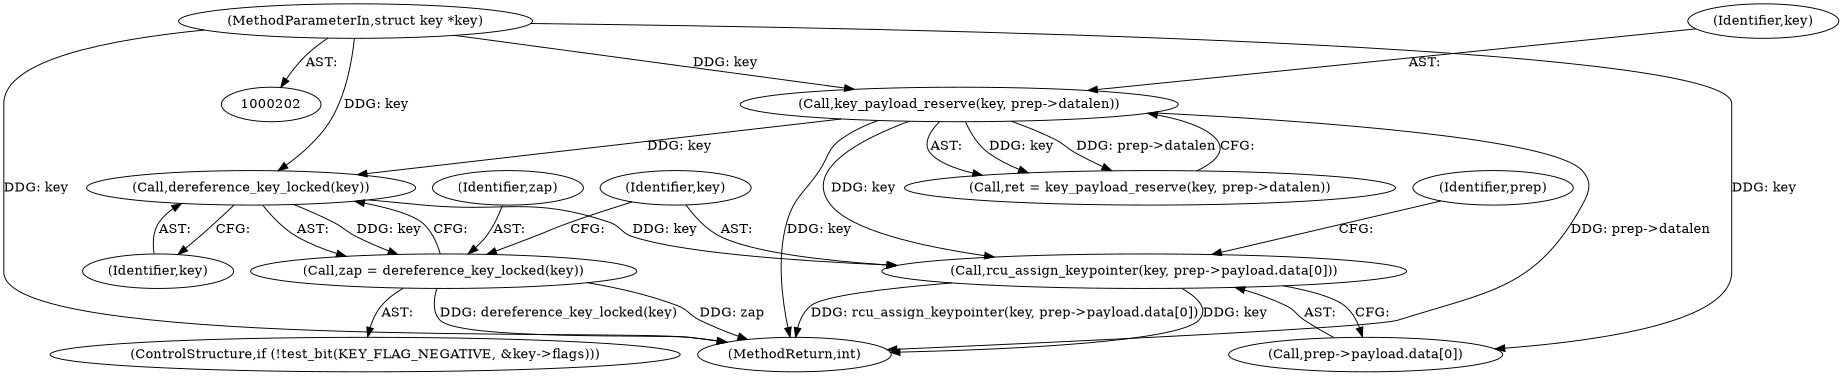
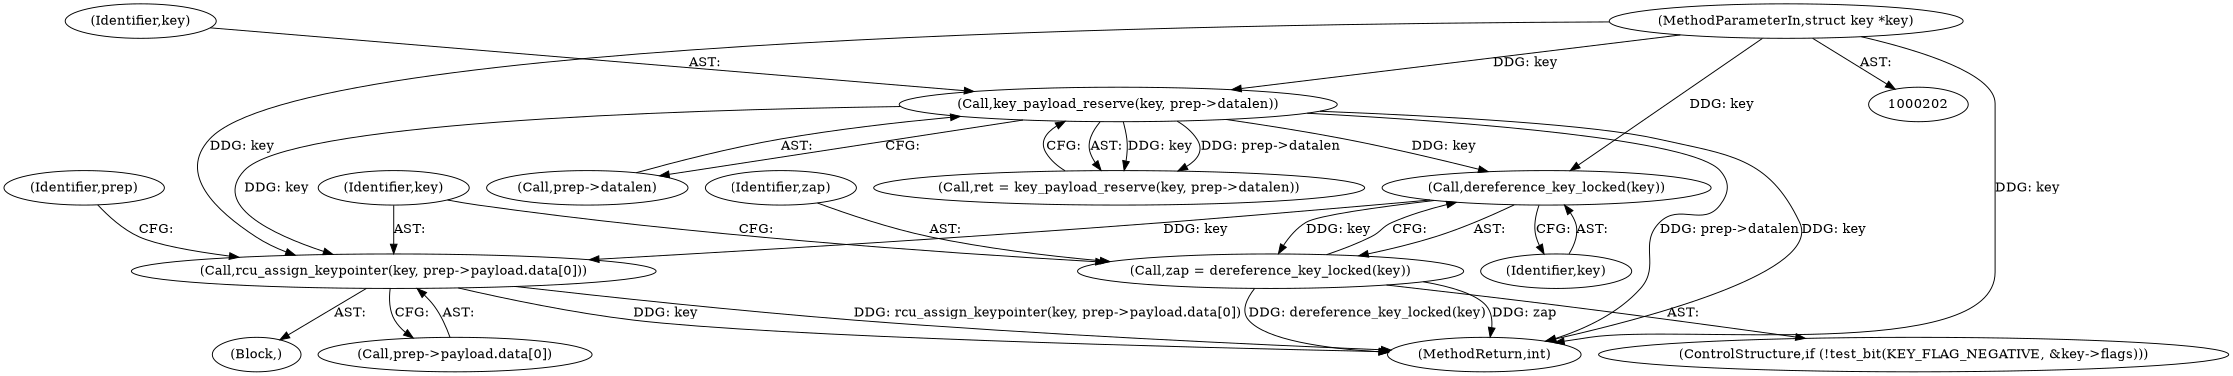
edge "(MethodParameterIn,struct key *key)" -> "(Call,prep->payload.data[0])": now "(MethodParameterIn,struct key *key)" -> "(Call,rcu_assign_keypointer(key, prep->payload.data[0]))"
node "(Call,prep->datalen)": added
node "(Block,)": added
